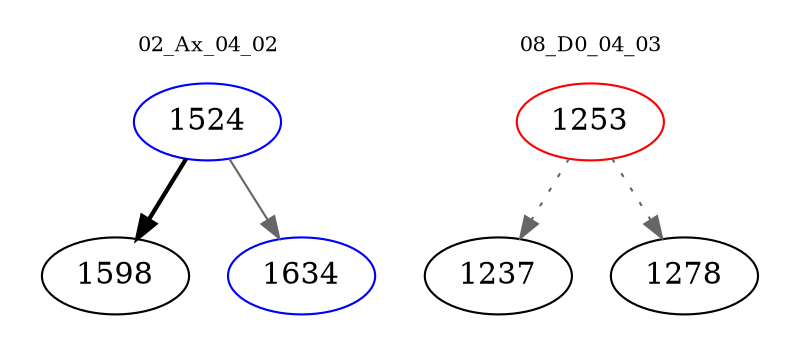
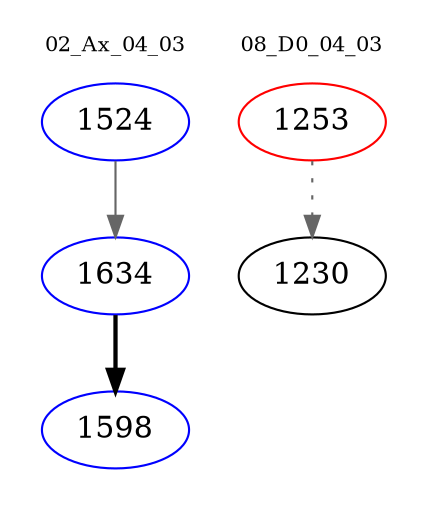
cluster "02_Ax_04_02": label "02_Ax_04_02" -> "02_Ax_04_03"
edge "1524" -> "1598": now "1634" -> "1598"
node "1598": color black -> blue
node "1237": label "1237" -> "1230"
node "1278": removed
